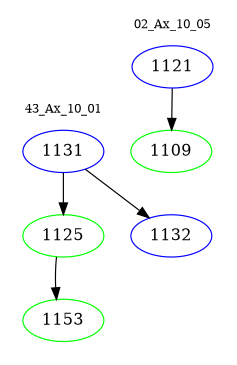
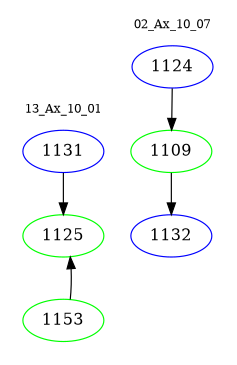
cluster "02_Ax_10_05": label "02_Ax_10_05" -> "02_Ax_10_07"
node "1121": label "1121" -> "1124"
cluster "43_Ax_10_01": label "43_Ax_10_01" -> "13_Ax_10_01"
edge "1131" -> "1132": now "1109" -> "1132"
edge "1125" -> "1153": reversed
